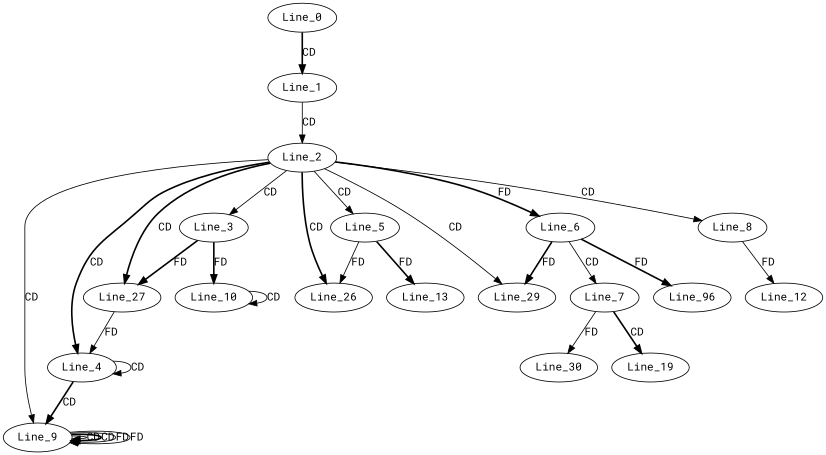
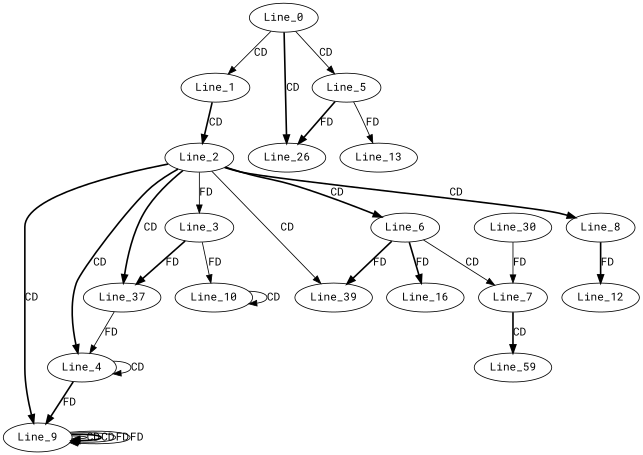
edge "Line_0" -> "Line_1": style bold -> solid
edge "Line_1" -> "Line_2": style solid -> bold
edge "Line_2" -> "Line_8": style solid -> bold
edge "Line_2" -> "Line_5": now "Line_0" -> "Line_5"
edge "Line_2" -> "Line_3": label "CD" -> "FD"
edge "Line_2" -> "Line_6": label "FD" -> "CD"
edge "Line_2" -> "Line_9": style solid -> bold
edge "Line_2" -> "Line_26": now "Line_0" -> "Line_26"
edge "Line_3" -> "Line_10": style bold -> solid
edge "Line_5" -> "Line_26": style solid -> bold
edge "Line_8" -> "Line_12": style solid -> bold
edge "Line_5" -> "Line_13": style bold -> solid
node "Line_27": label "Line_27" -> "Line_37"
node "Line_29": label "Line_29" -> "Line_39"
node "Line_96": label "Line_96" -> "Line_16"
edge "Line_7" -> "Line_30": reversed
node "Line_19": label "Line_19" -> "Line_59"
edge "Line_4" -> "Line_9": label "CD" -> "FD"
